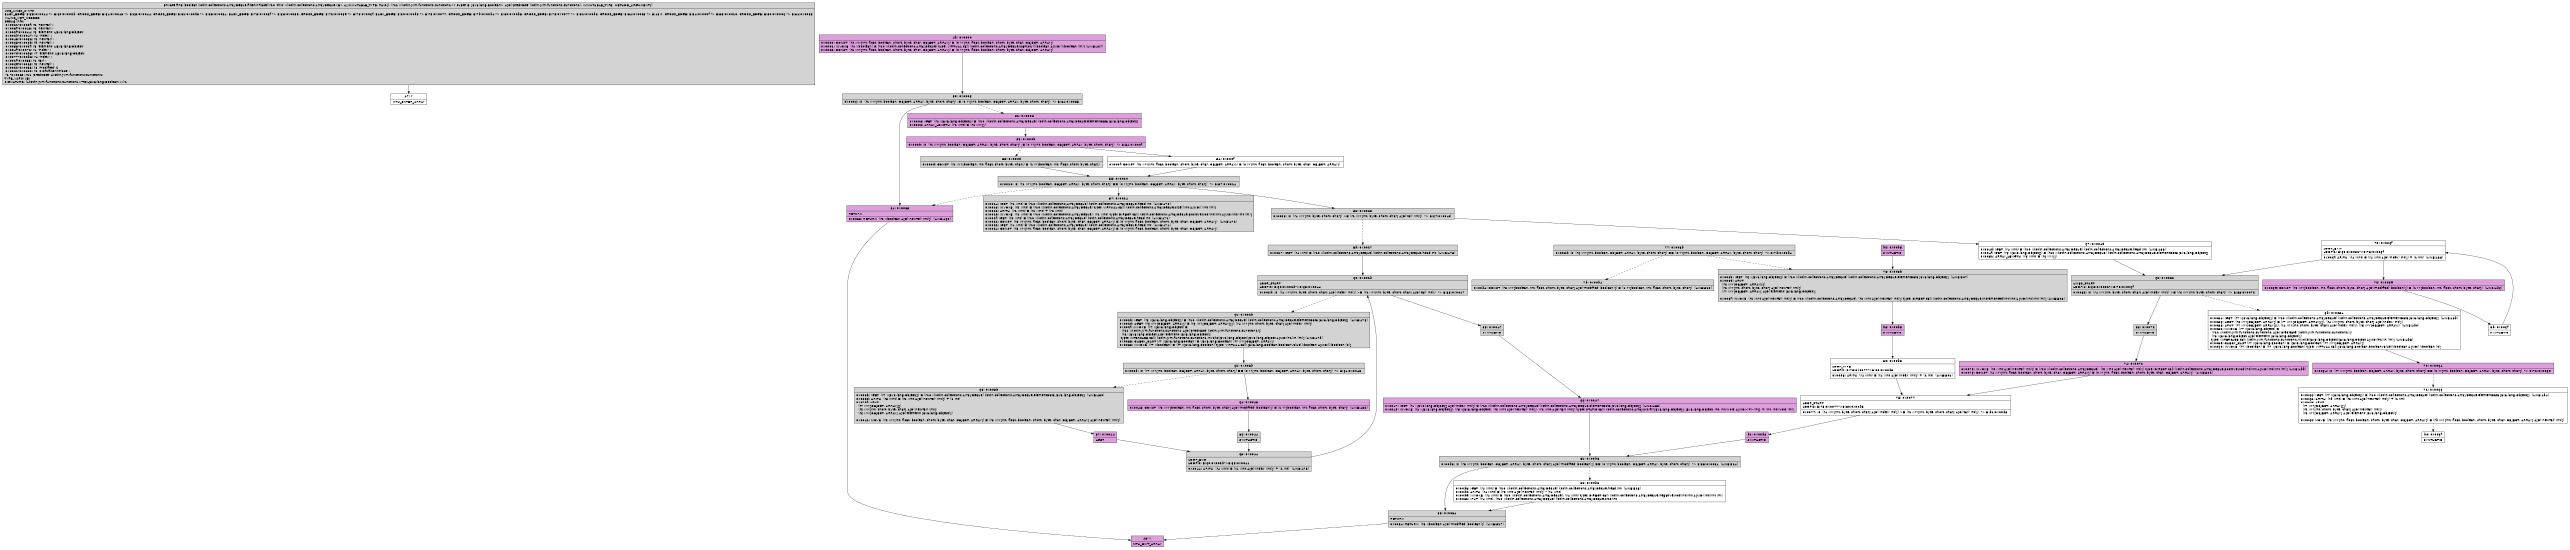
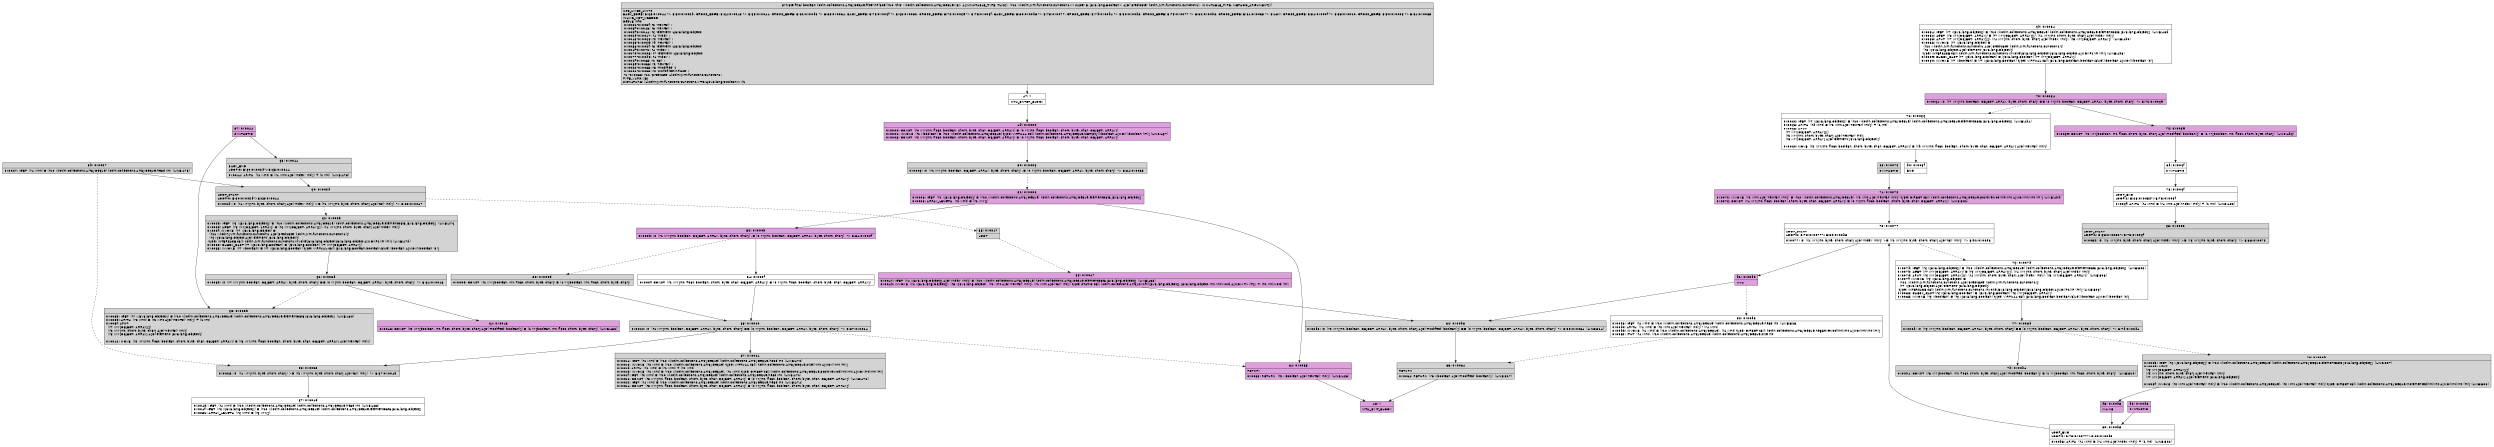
node "47: ?": text "MTH_ENTER_ARRAY" -> "MTH_ENTER_BLOCK"
edge "47: ?" -> "49: 0x0000": added
edge "50: 0x0006" -> "84: 0x00a5": now "51: 0x0008" -> "84: 0x00a5"
edge "58: 0x0025" -> "59: 0x0027": reversed
node "73: 0x006f": text "LOOP_EXIT" -> "LOOP_END"
edge "92: 0x0095" -> "78: 0x008b": now "92: 0x0095" -> "80: 0x0095"
edge "77: 0x0089" -> "79: 0x0094": style dashed -> solid
edge "67: 0x004d" -> "68: 0x0052": removed
edge "73: 0x006f" -> "72: 0x006e": now "70: 0x0064" -> "72: 0x006e"
node "76: 0x0079": added
node "68: 0x0052": text "LINES_START" -> "LOOP_START"
edge "68: 0x0052" -> "69: 0x0054": removed
edge "68: 0x0052" -> "88: 0x0072": removed
edge "60: 0x0029" -> "85: 0x0047": style solid -> dashed
node "85: 0x0047": text "SYNTHETIC" -> "LOOP"
node "93: 0x0095": text "SYNTHETIC" -> "INLINE"
edge "85: 0x0047" -> "66: 0x0047": style solid -> dashed
node "80: 0x0095": text "LOOP_TYPE" -> "LOOP_END"
node "63: 0x003b": text "0x073f: APUT" -> "0x003f: APUT"
node "71: 0x0066": text "0x001a: APUT" -> "0x006a: APUT"
edge "71: 0x0066" -> "90: 0x006f": style dashed -> solid
edge "63: 0x003b" -> "87: 0x0044": reversed
node "86: 0x0044": removed
node "87: 0x0044": text "AGET" -> "SYNTHETIC"
node "91: 0x0098": text "SYNTHETIC" -> "MTH"
node "90: 0x006f": text "SYNTHETIC" -> "END"
node "65: 0x0044": text "LOOP_END" -> "BACK_END"
edge "81: 0x0098" -> "82: 0x009a": now "91: 0x0098" -> "82: 0x009a"
edge "82: 0x009a" -> "83: 0x00a4": style solid -> dashed
node "48: ?": text "MTH_EXIT_ARRAY" -> "MTH_EXIT_BLOCK"
